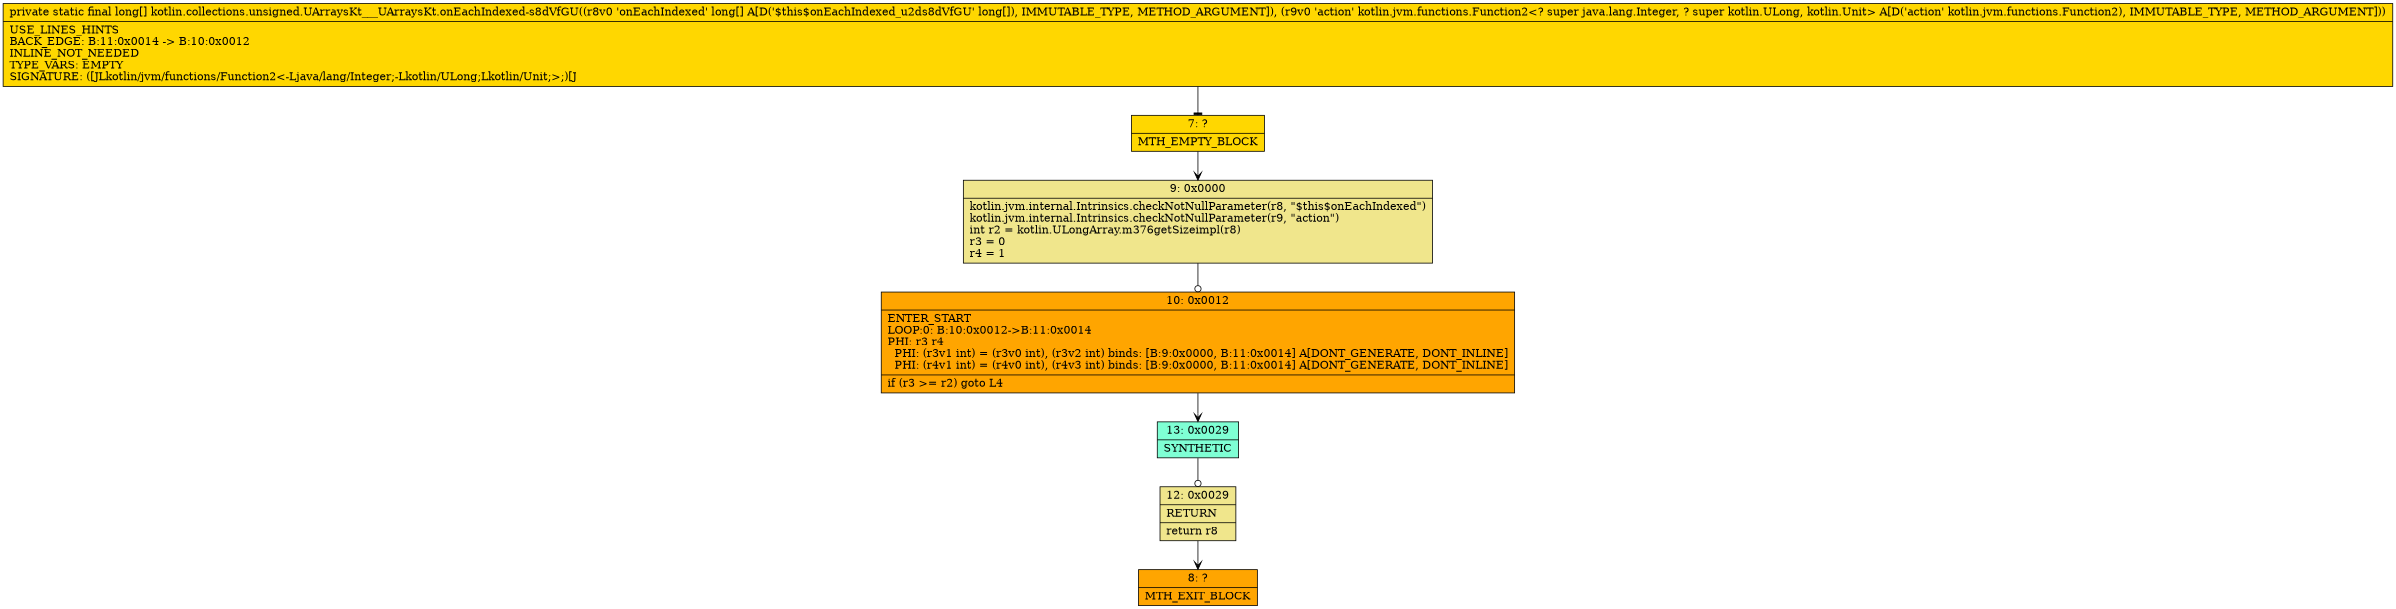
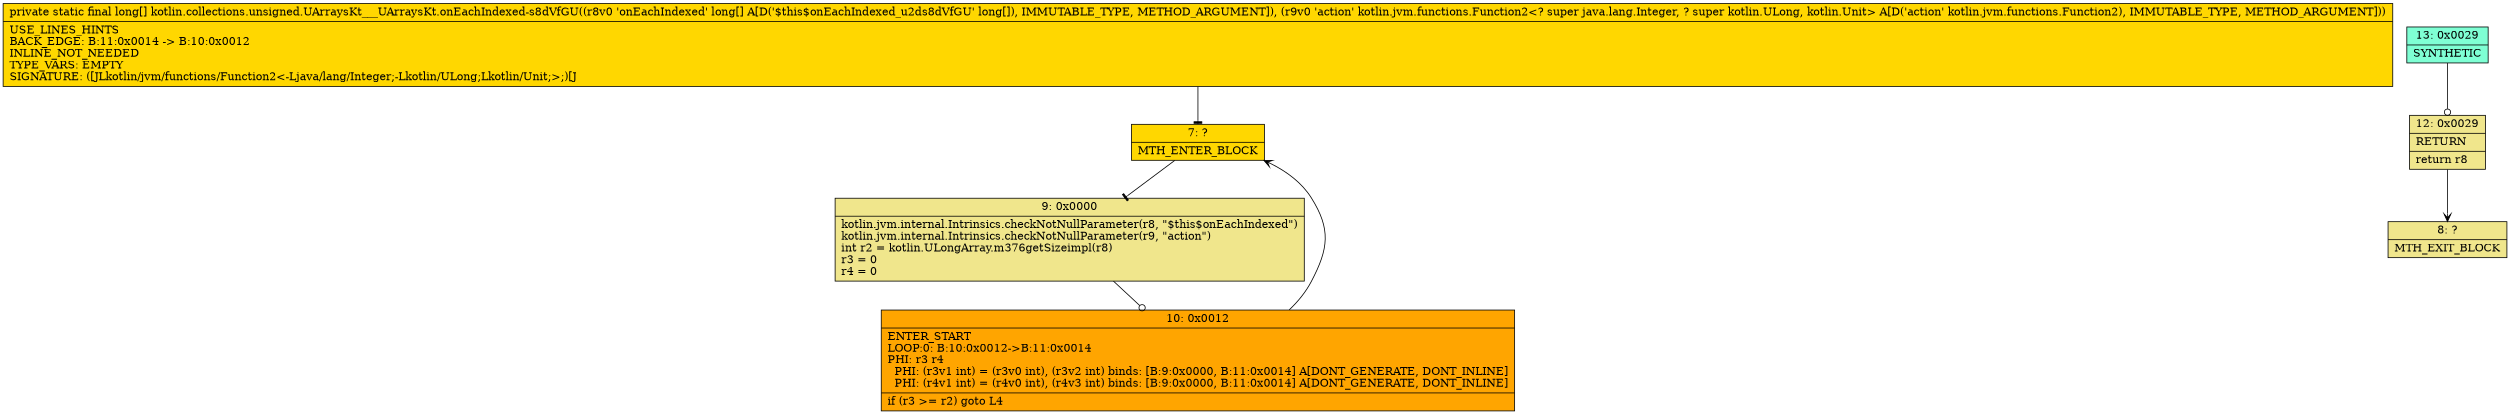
node "7: ?": text "MTH_EMPTY_BLOCK" -> "MTH_ENTER_BLOCK"
edge "7: ?" -> "9: 0x0000": arrowhead vee -> tee
node "9: 0x0000": text "r4 = 1" -> "r4 = 0"
edge "10: 0x0012" -> "13: 0x0029": now "10: 0x0012" -> "7: ?"
node "8: ?": fillcolor orange -> khaki
